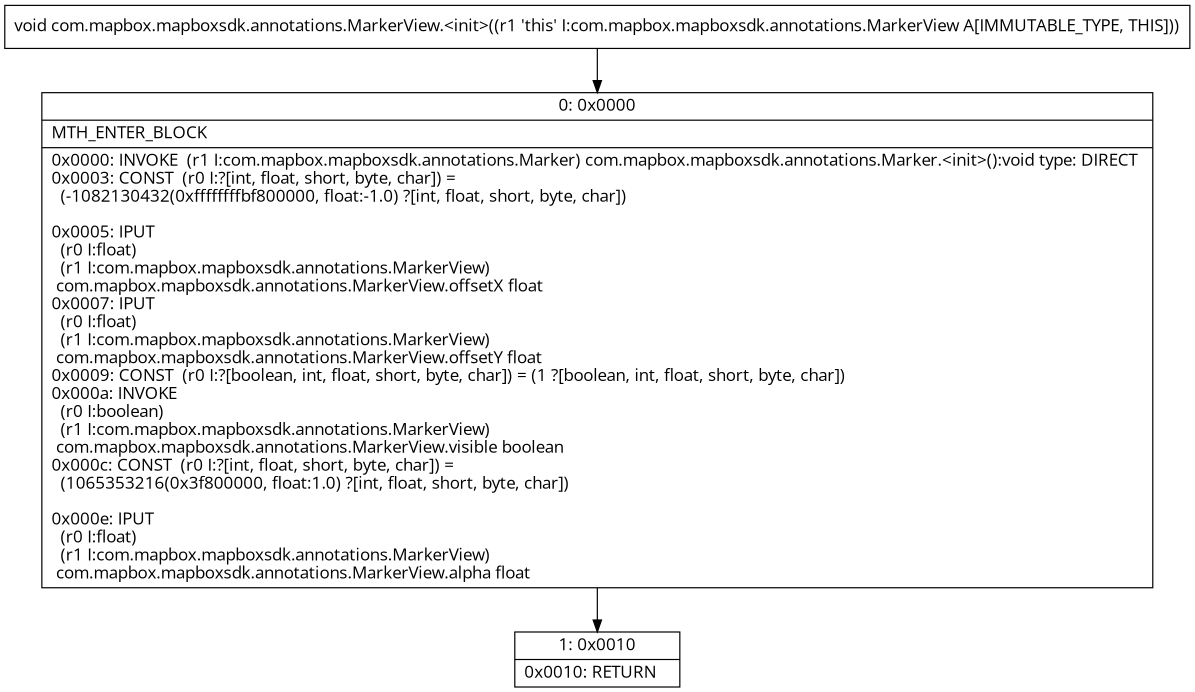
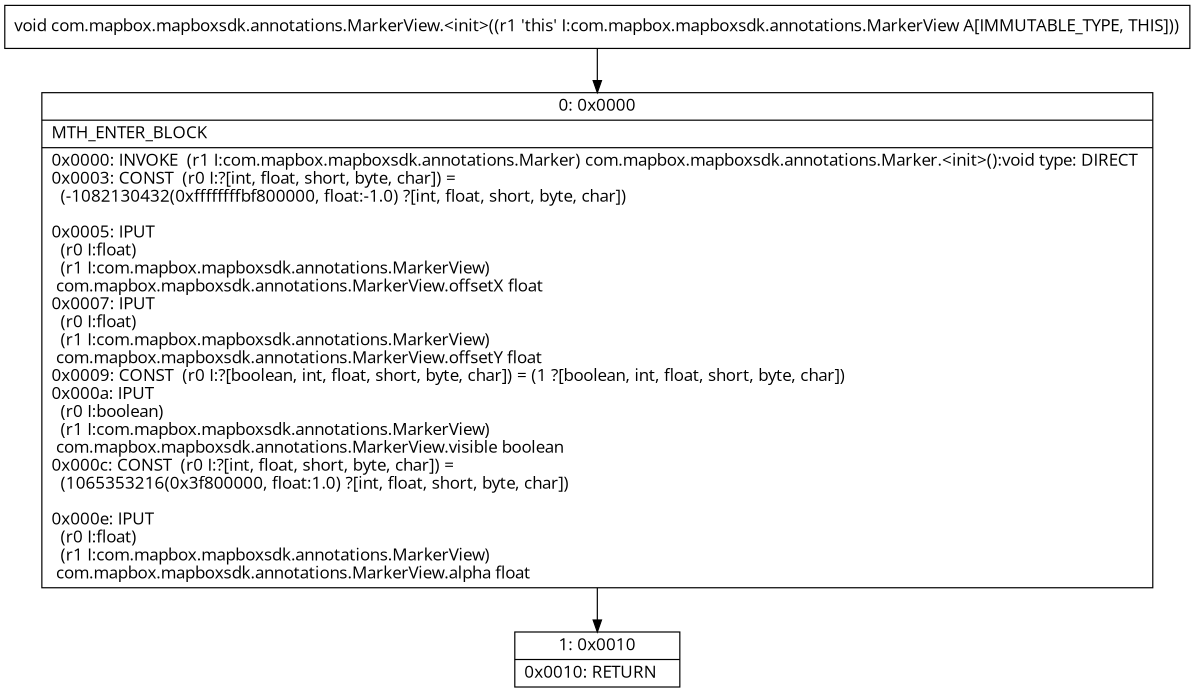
node "0: 0x0000": text "0x000a: INVOKE" -> "0x000a: IPUT"
